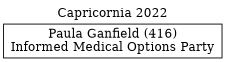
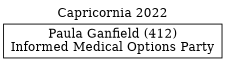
node "Paula Ganfield (416) Informed Medical Options Party": label "Paula Ganfield (416) Informed Medical Options Party" -> "Paula Ganfield (412) Informed Medical Options Party"
